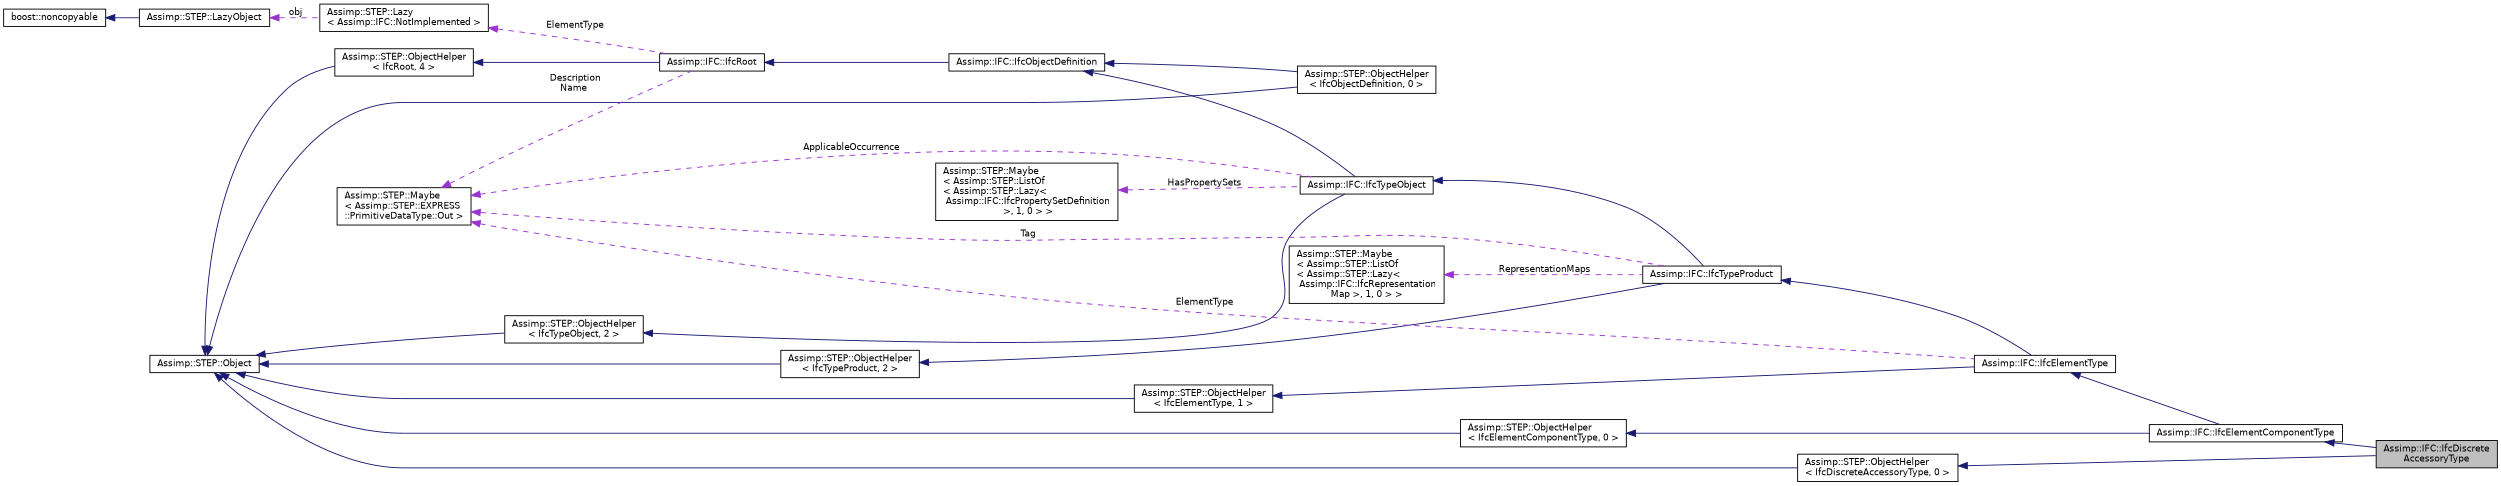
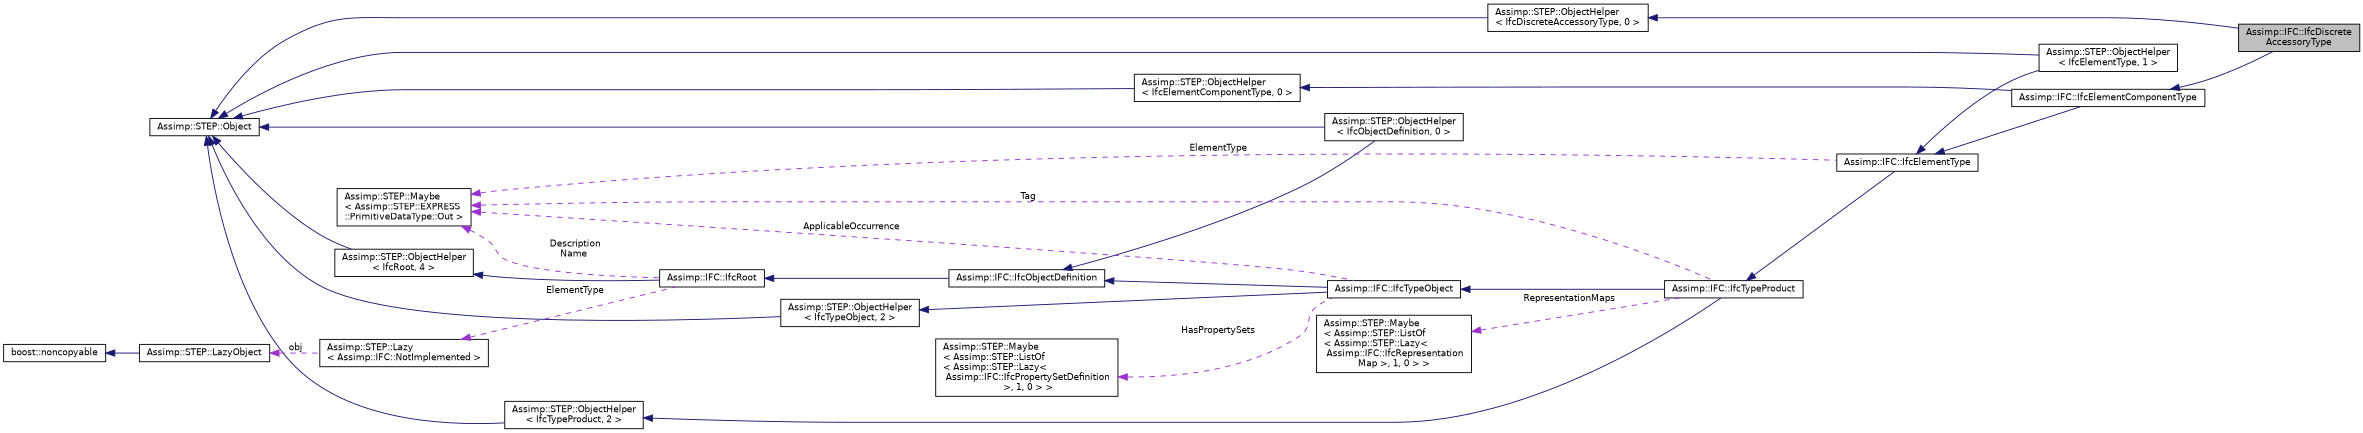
edge "Assimp::IFC::IfcElementType" -> "Assimp::STEP::ObjectHelper < IfcElementType, 1 >": reversed
